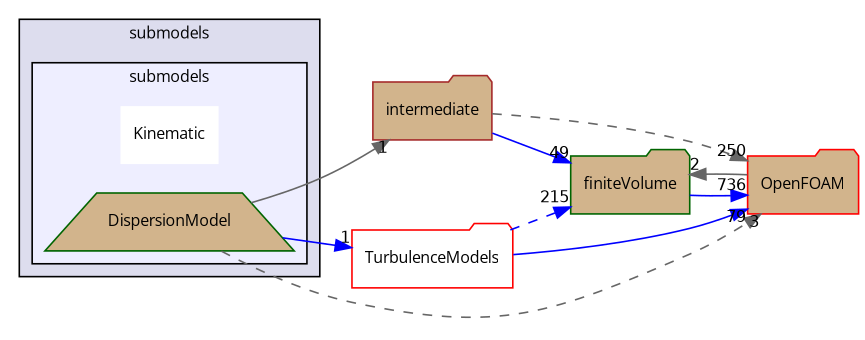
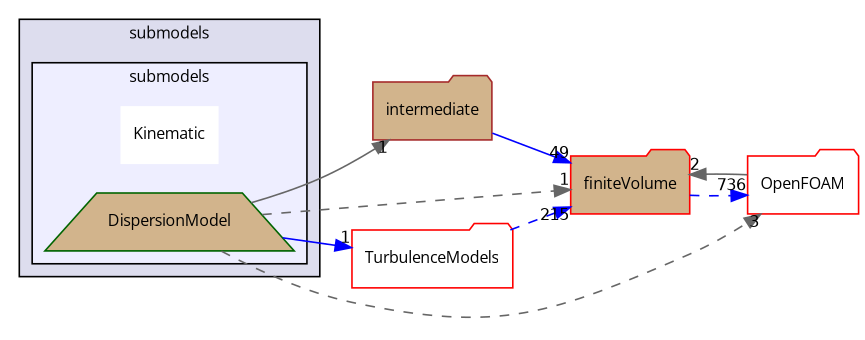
edge "intermediate" -> "OpenFOAM": removed
node "finiteVolume": color darkgreen -> red
node "OpenFOAM": fillcolor tan -> white
edge "finiteVolume" -> "OpenFOAM": style solid -> dashed
edge "DispersionModel" -> "finiteVolume": added
edge "TurbulenceModels" -> "OpenFOAM": removed
